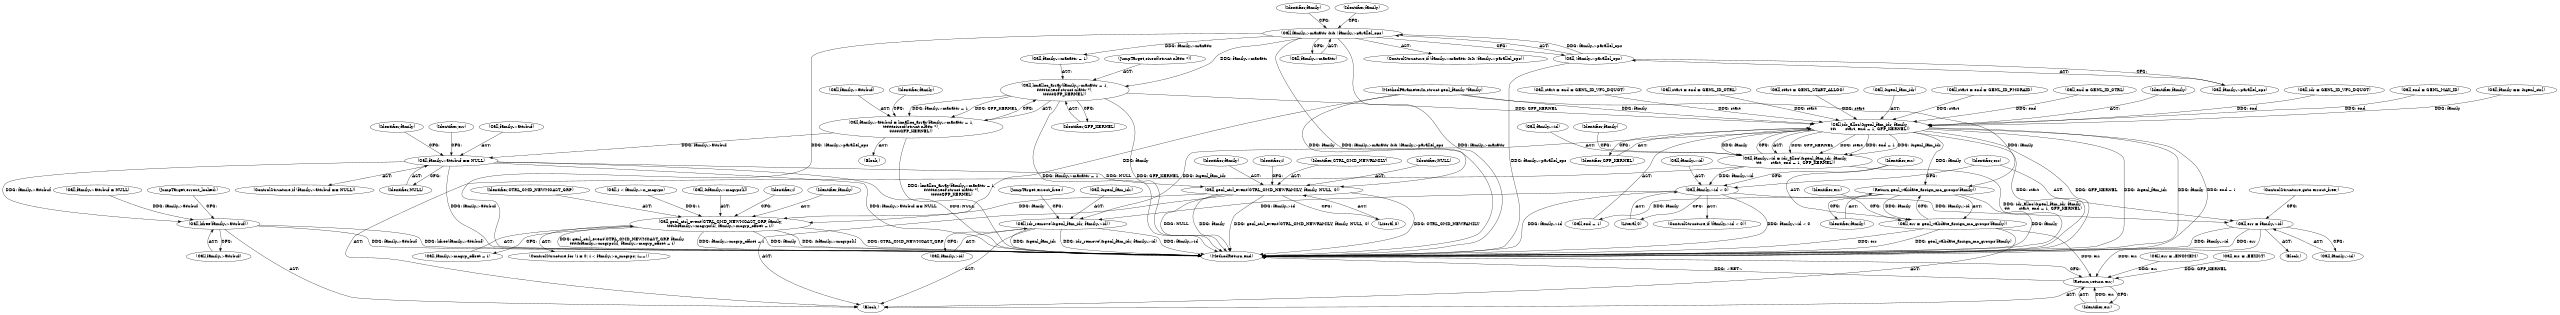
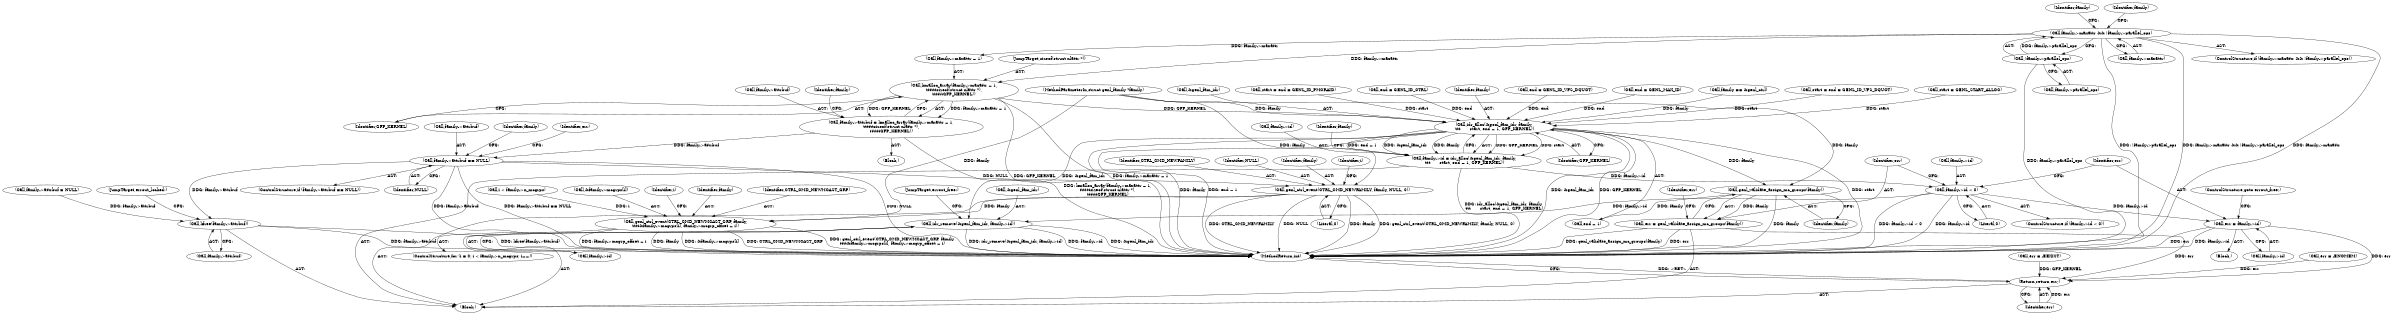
node "(Call,start = end = GENL_ID_CTRL)": removed
node "(Call,idr = GENL_ID_VFS_DQUOT)": label "(Call,idr = GENL_ID_VFS_DQUOT)" -> "(Call,end = GENL_ID_VFS_DQUOT)"
node "(Return,genl_validate_assign_mc_groups(family))": label "(Return,genl_validate_assign_mc_groups(family))" -> "(Call,genl_validate_assign_mc_groups(family))"
node "(Call,family->mcgrp_offset + i)": removed
node "(MethodReturn,end)": label "(MethodReturn,end)" -> "(MethodReturn,int)"
